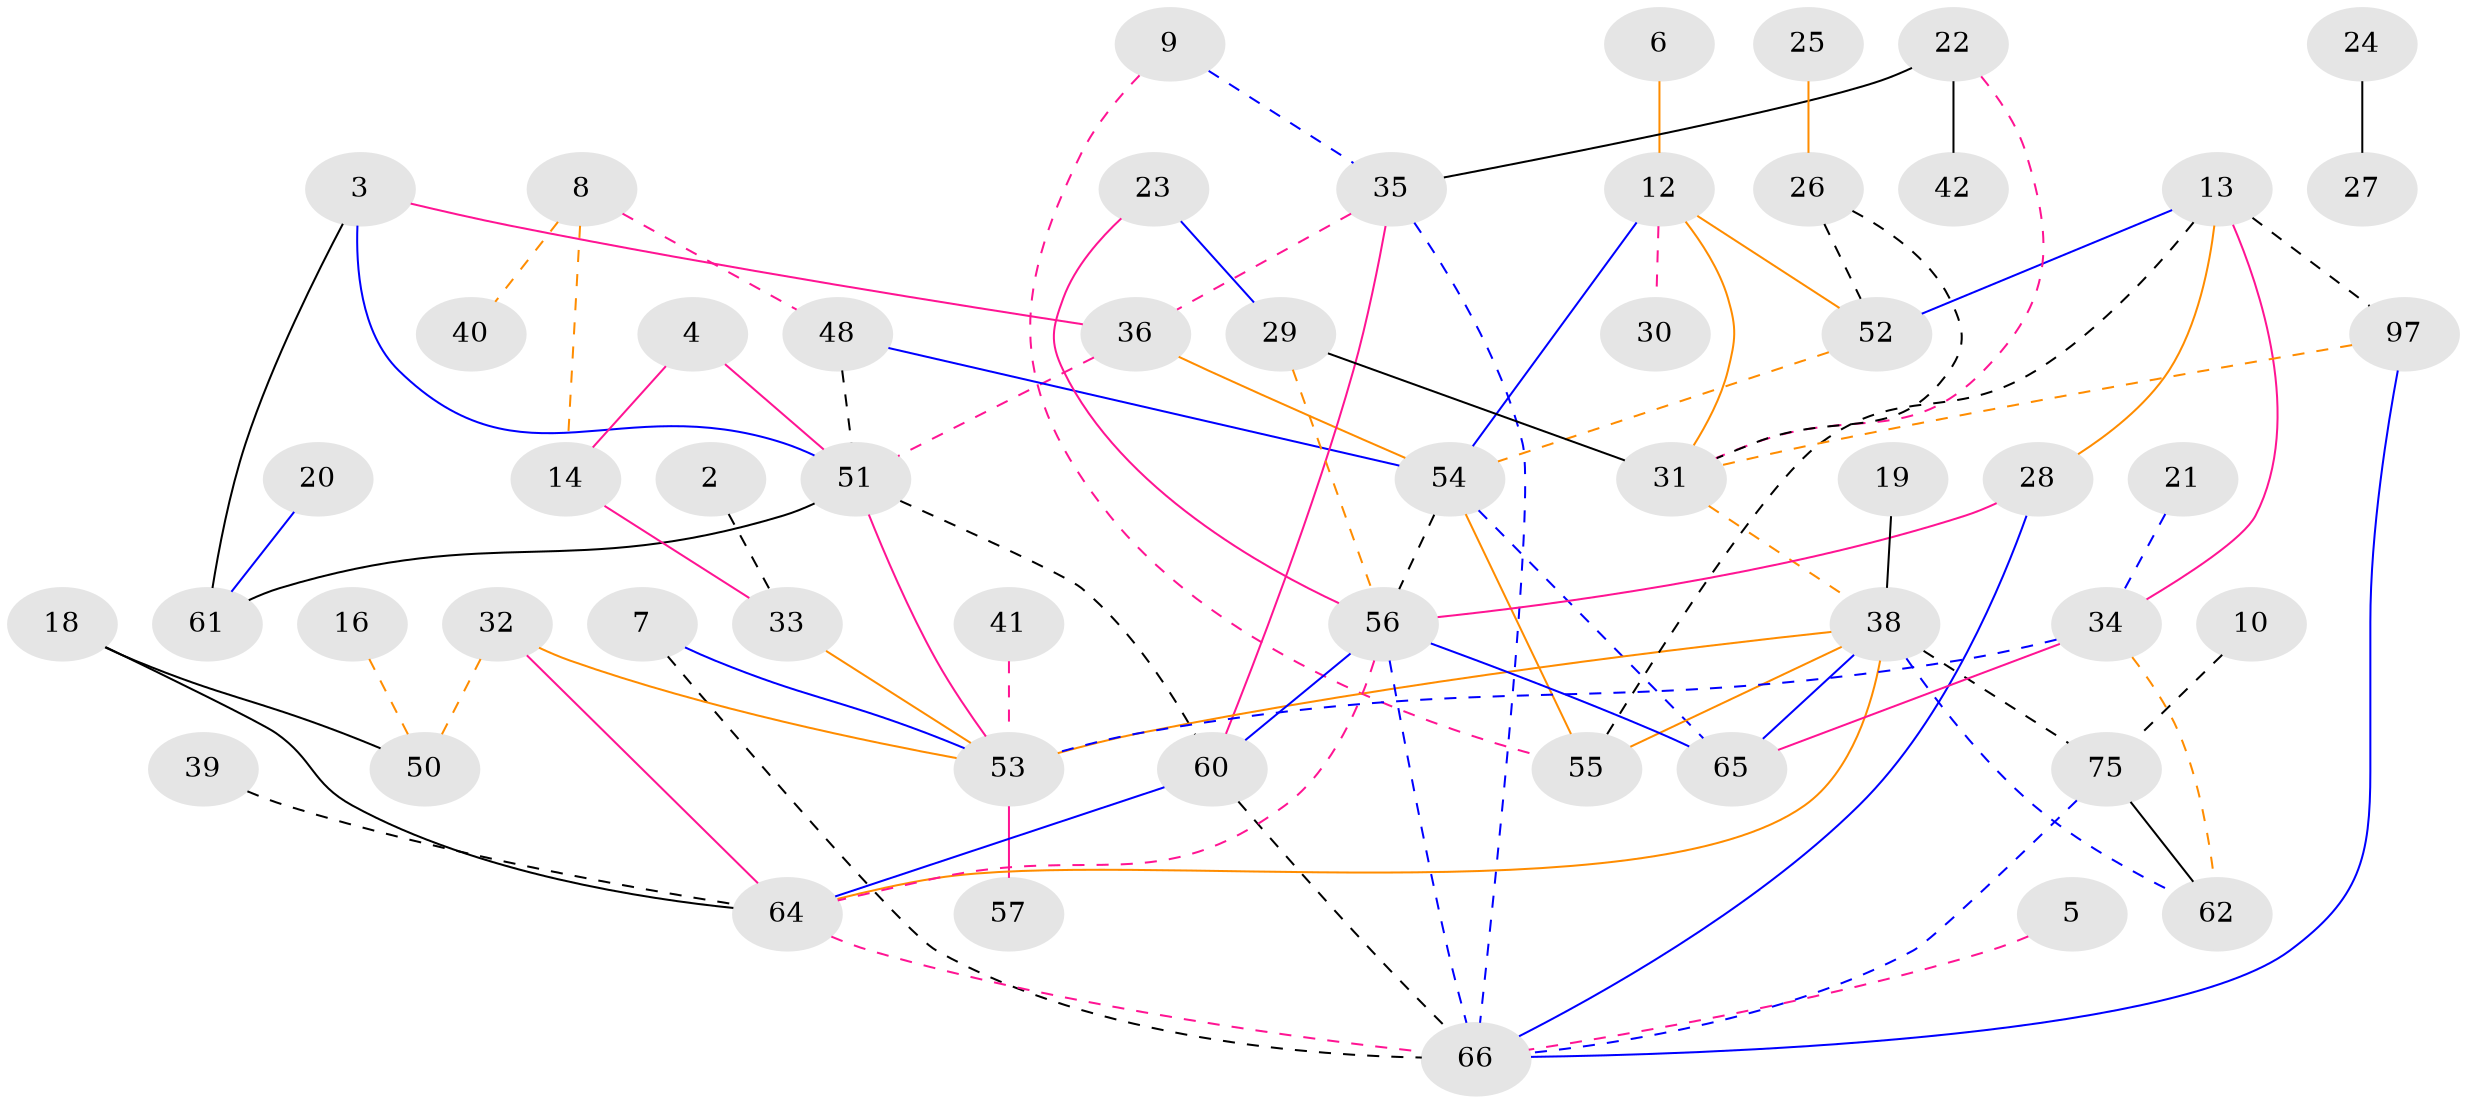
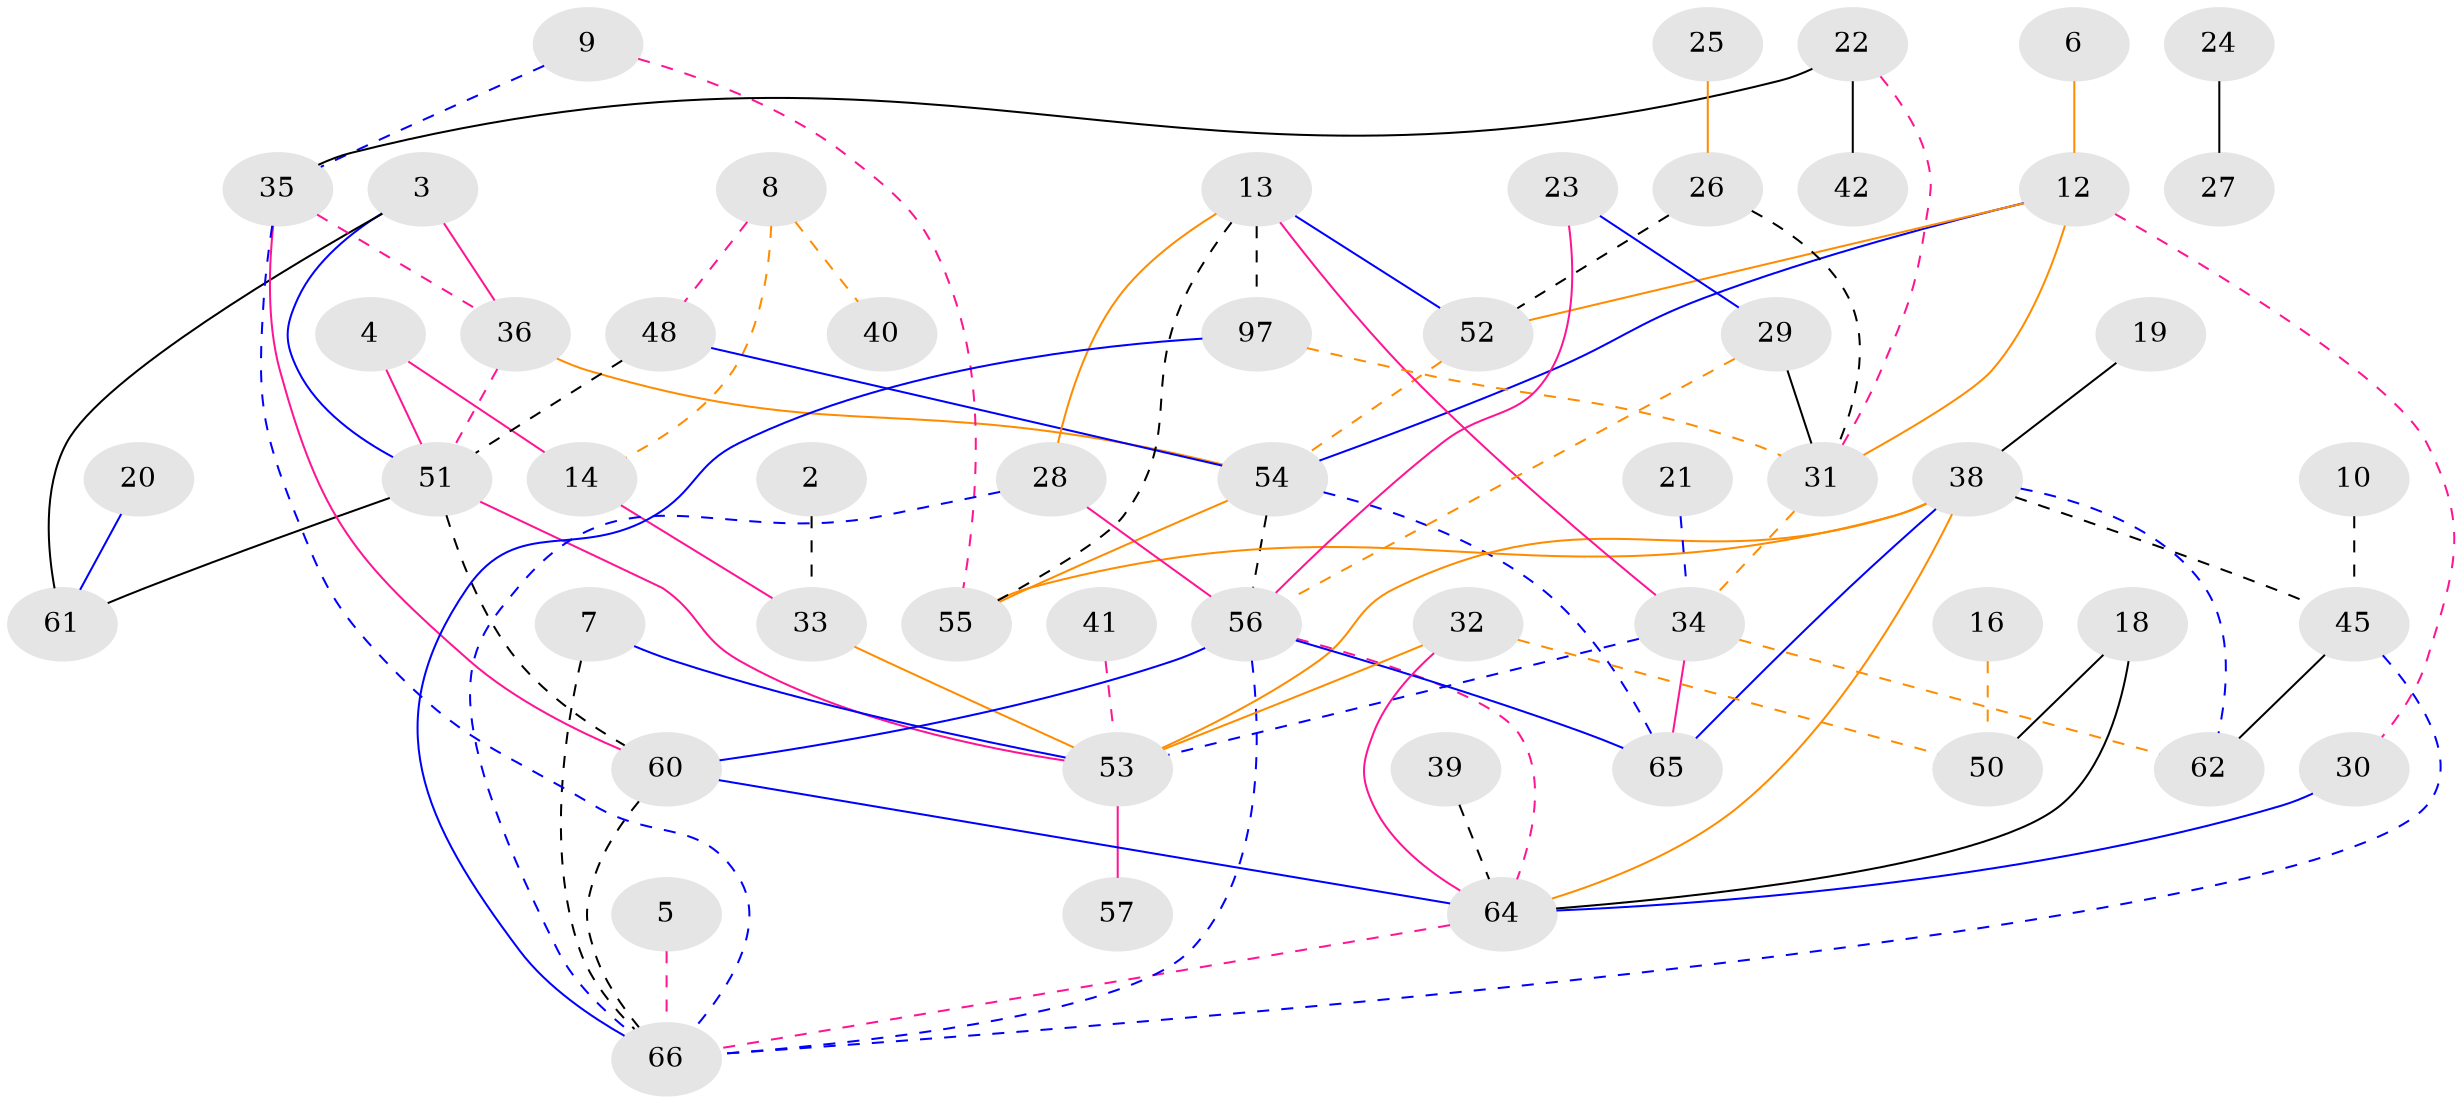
edge "31" -- "38": now "31" -- "34"
node "75": label "75" -> "45"
edge "28" -- "66": style solid -> dashed
edge "30" -- "64": added
